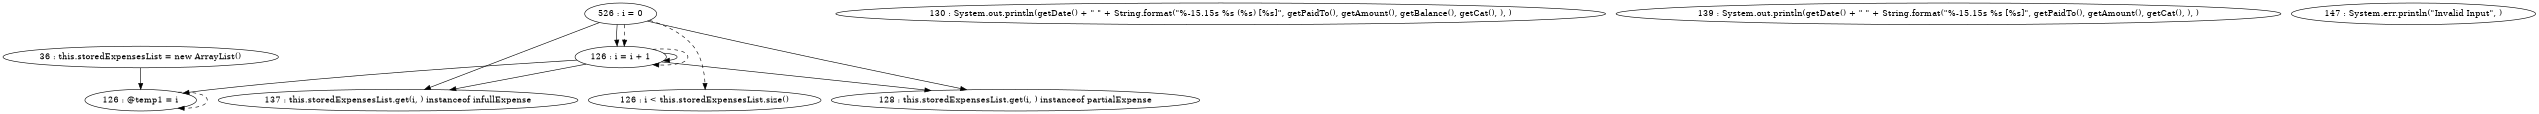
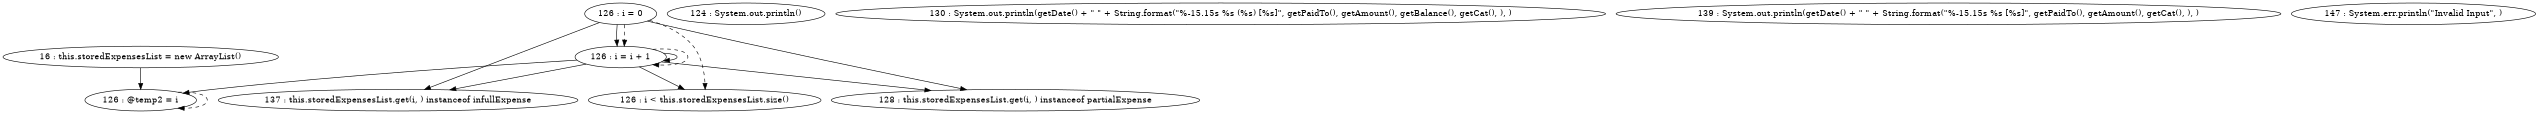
node "526 : i = 0": label "526 : i = 0" -> "126 : i = 0"
node "124 : System.out.println()": added
node "36 : this.storedExpensesList = new ArrayList()": label "36 : this.storedExpensesList = new ArrayList()" -> "16 : this.storedExpensesList = new ArrayList()"
edge "126 : i = i + 1" -> "126 : i < this.storedExpensesList.size()": added
node "126 : @temp1 = i": label "126 : @temp1 = i" -> "126 : @temp2 = i"
